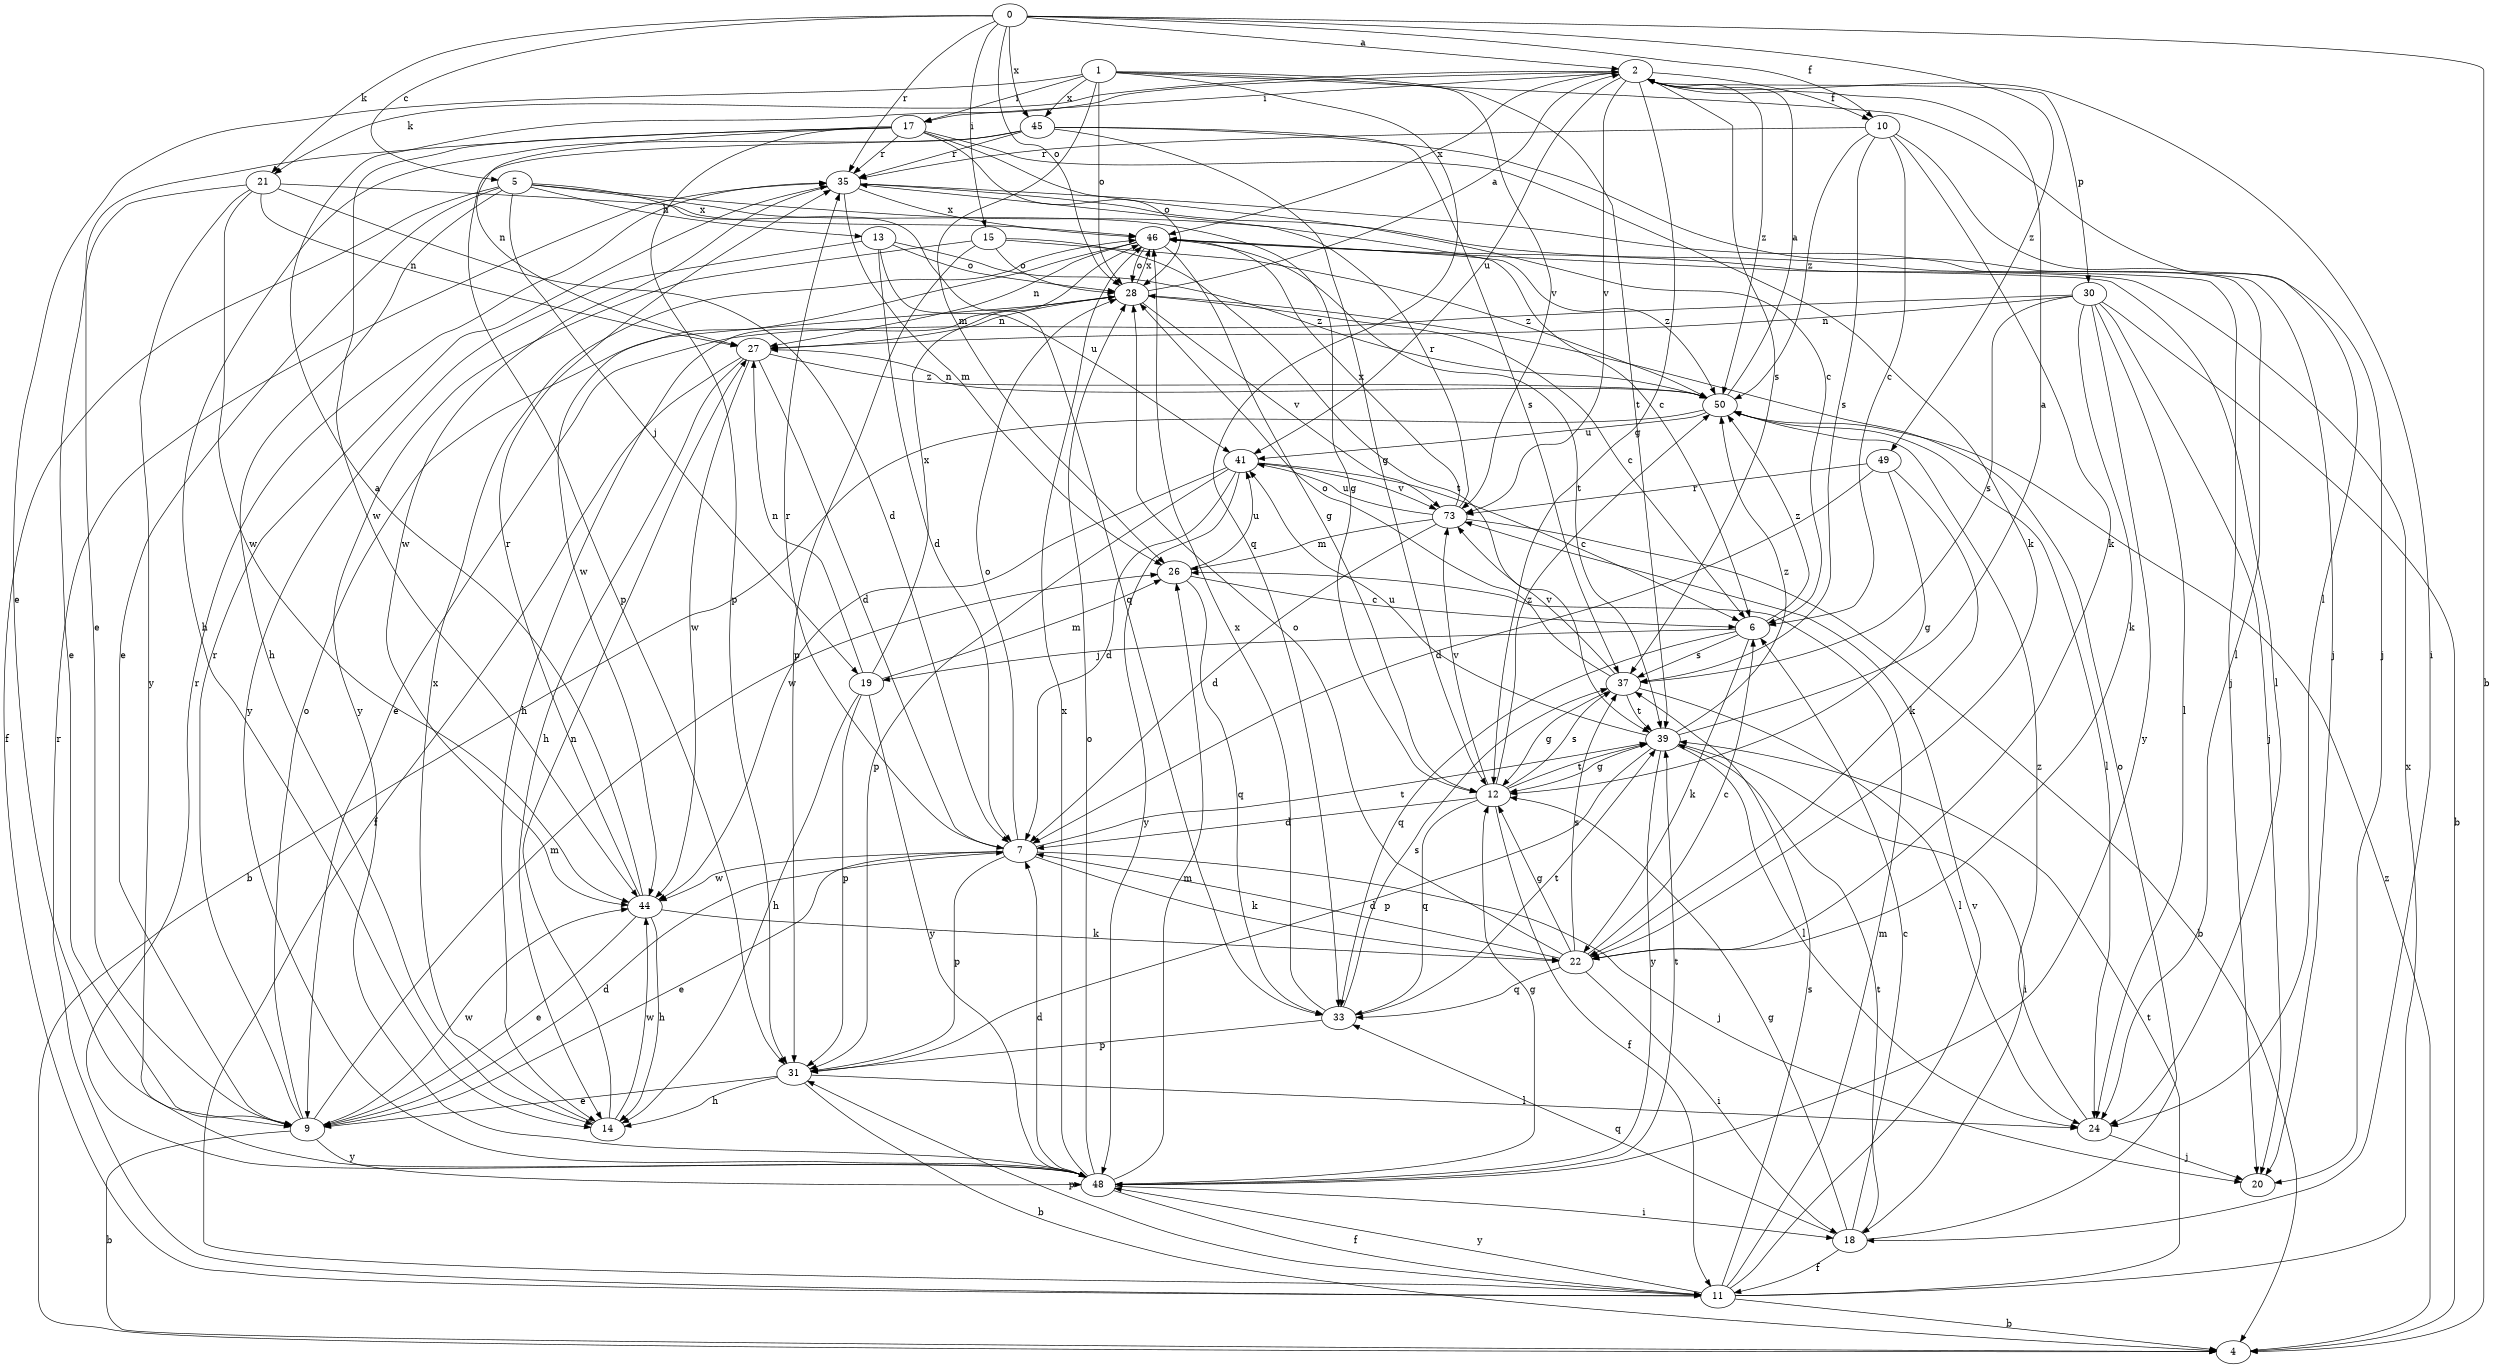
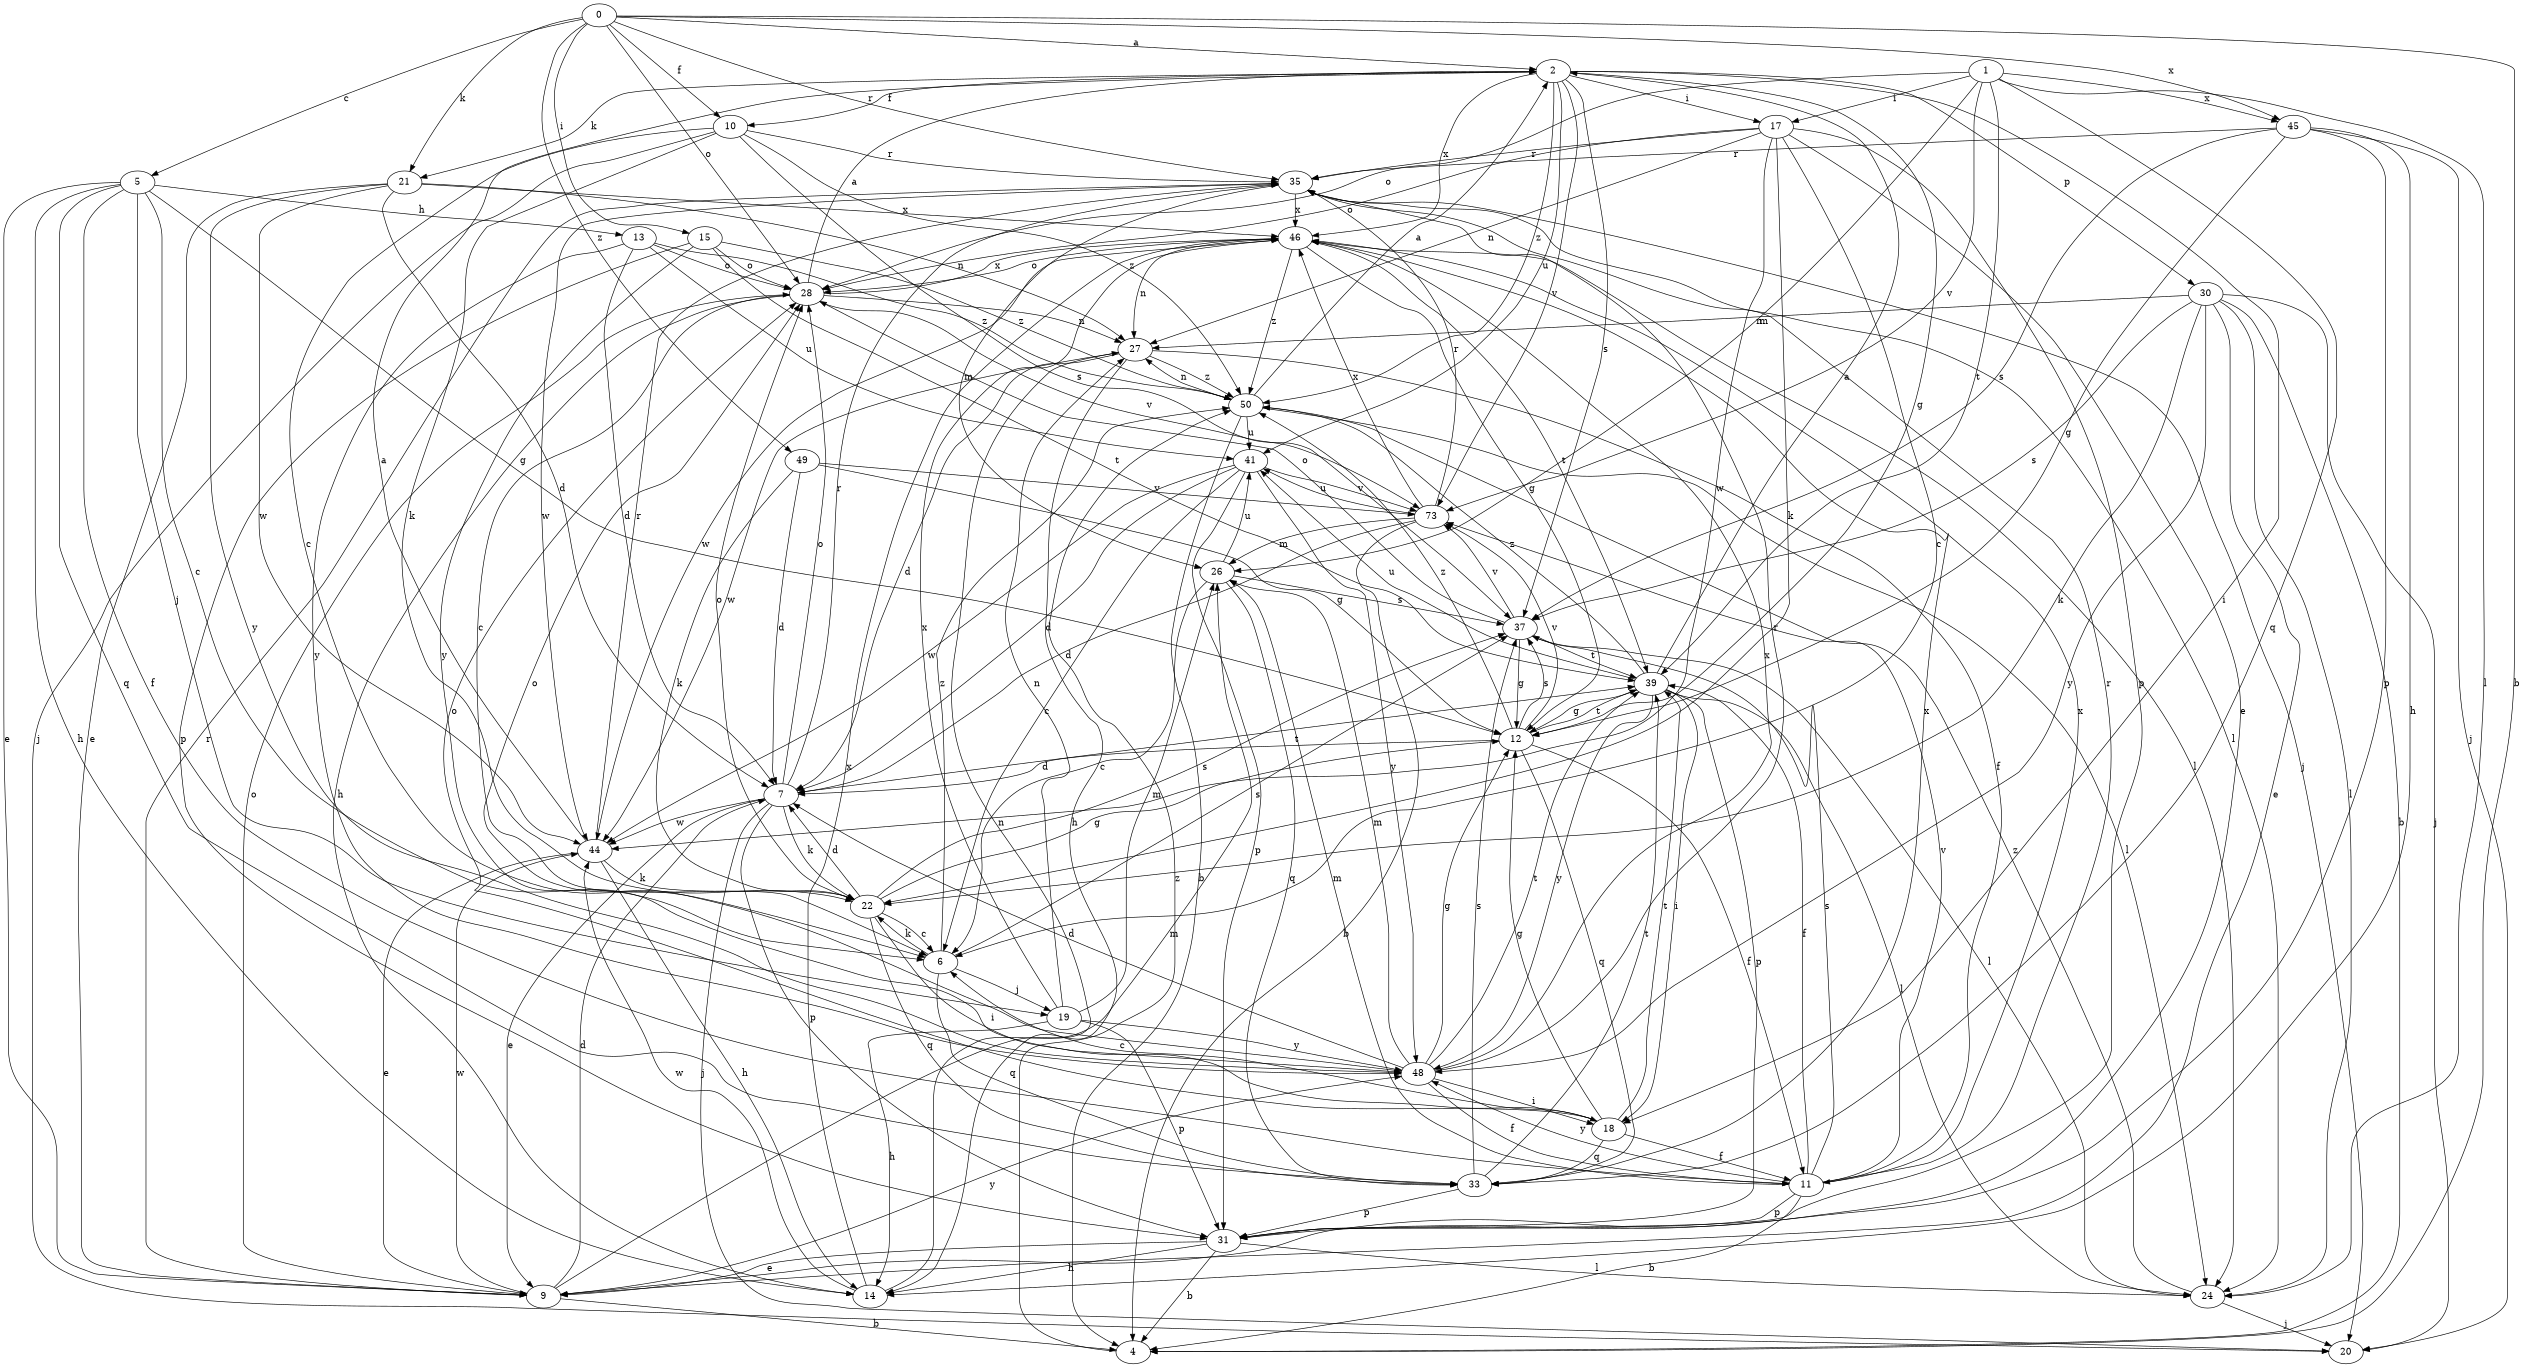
edge "1" -> "9": removed, label "e"
edge "49" -> "73": label "r" -> "v"
edge "26" -> "37": added, label "s"
edge "11" -> "39": label "t" -> "f"
